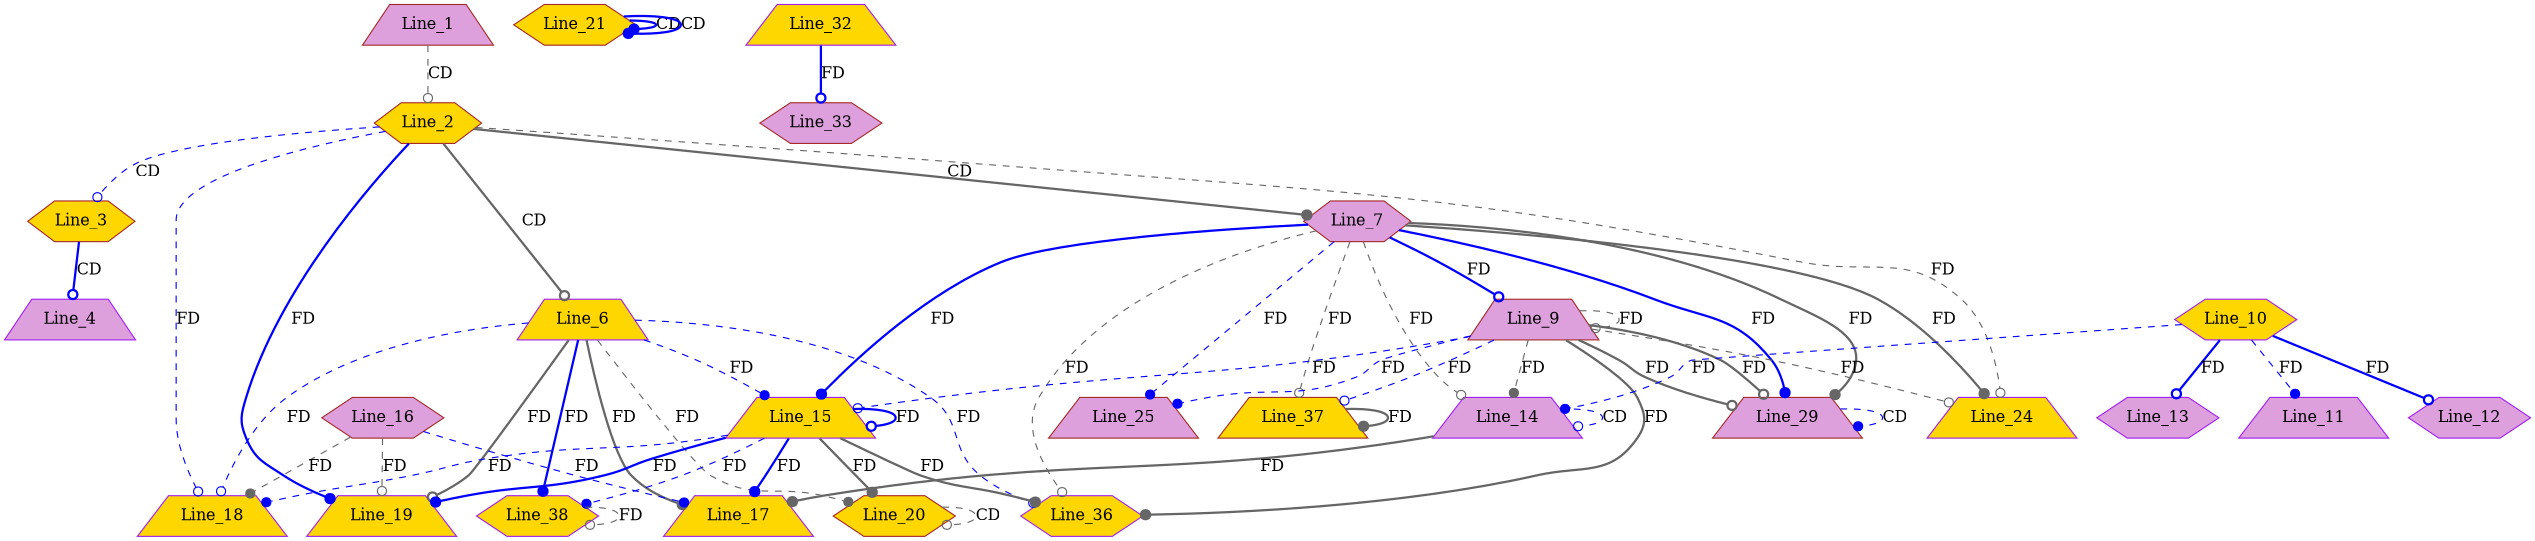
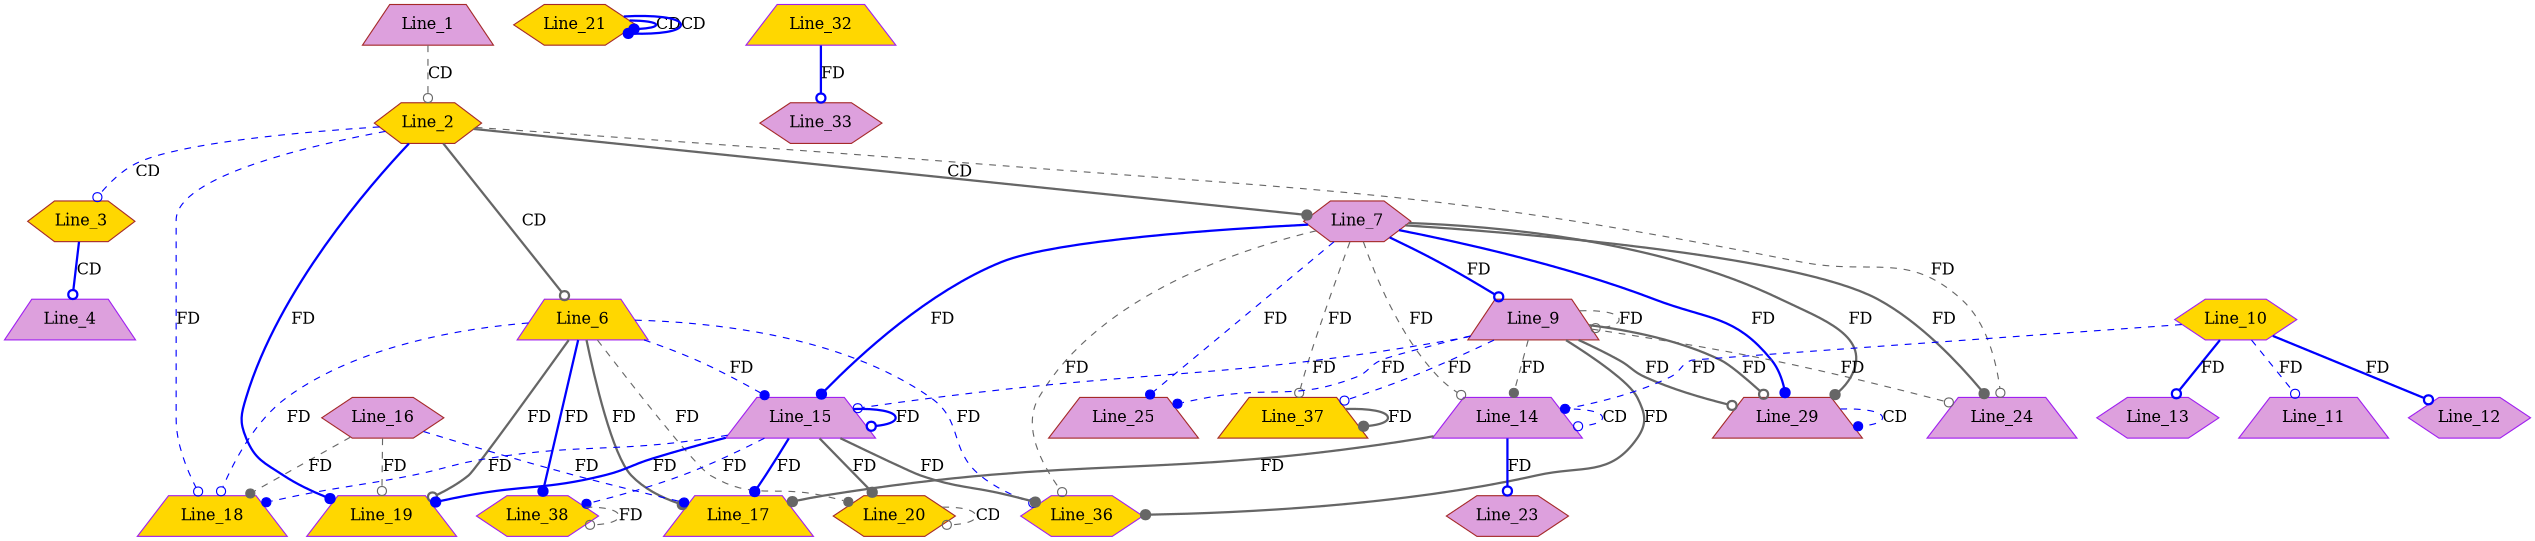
edge "Line_10" -> "Line_11": arrowhead dot -> odot
node "Line_15": fillcolor gold -> plum
node "Line_24": fillcolor gold -> plum
node "Line_23": added
